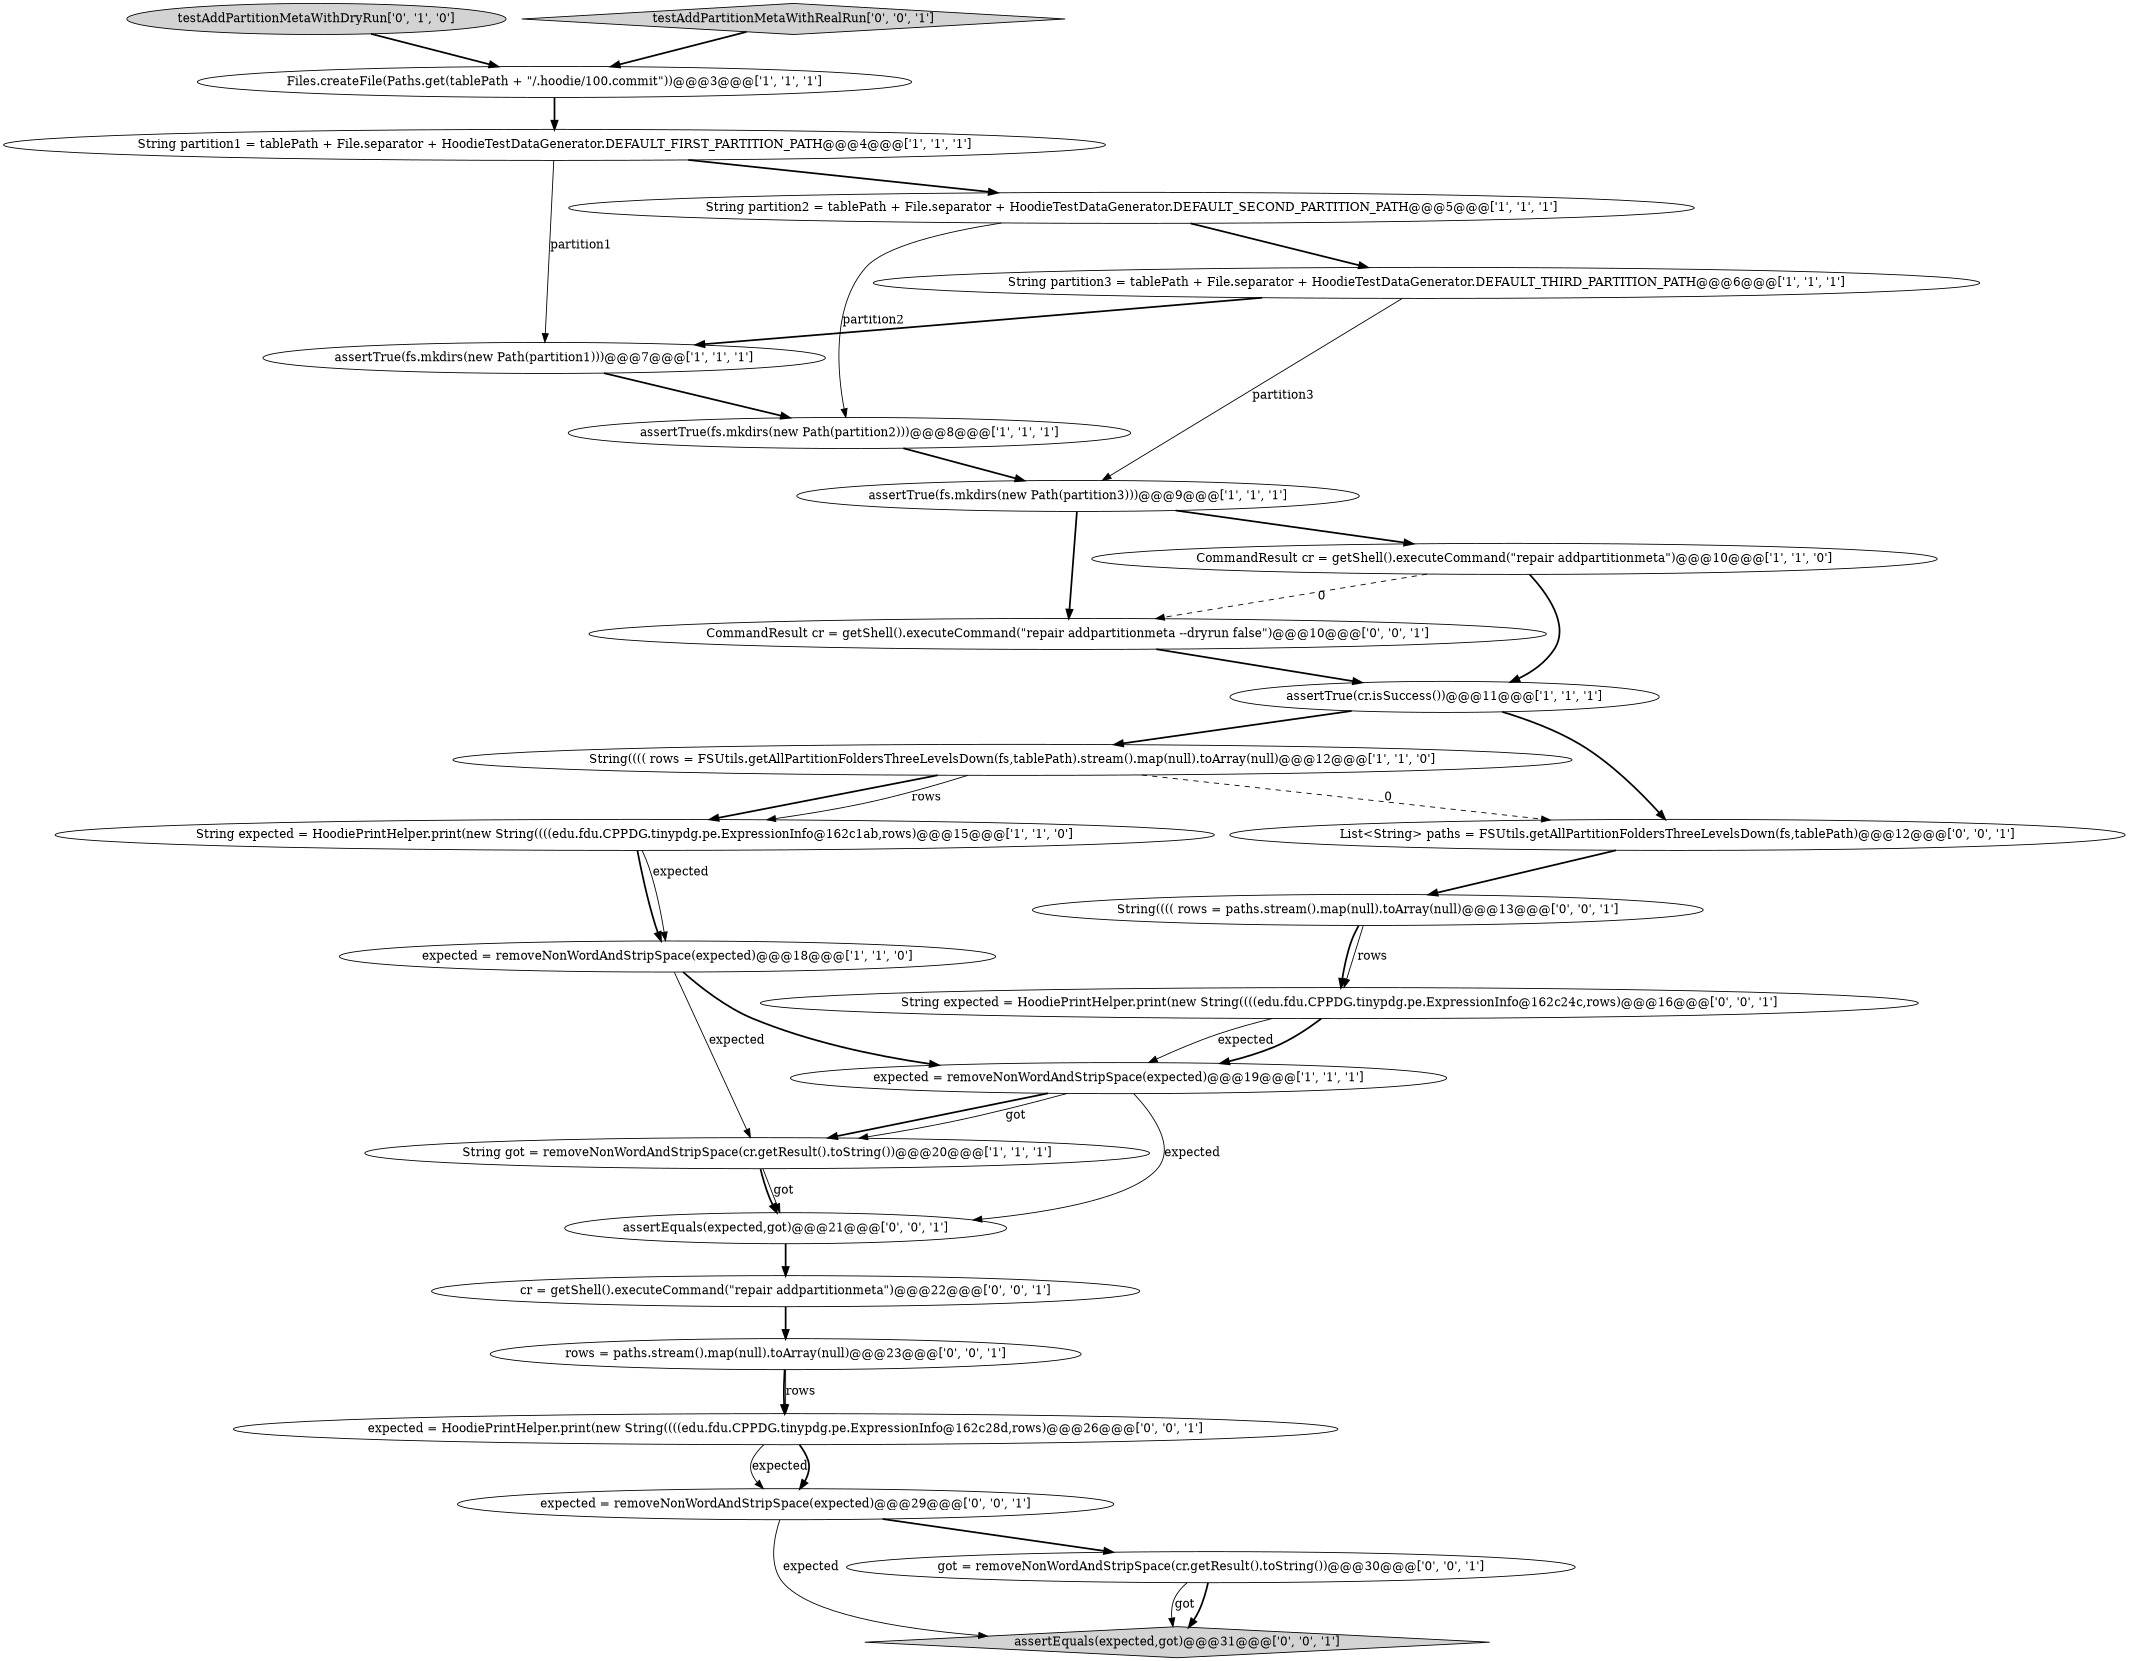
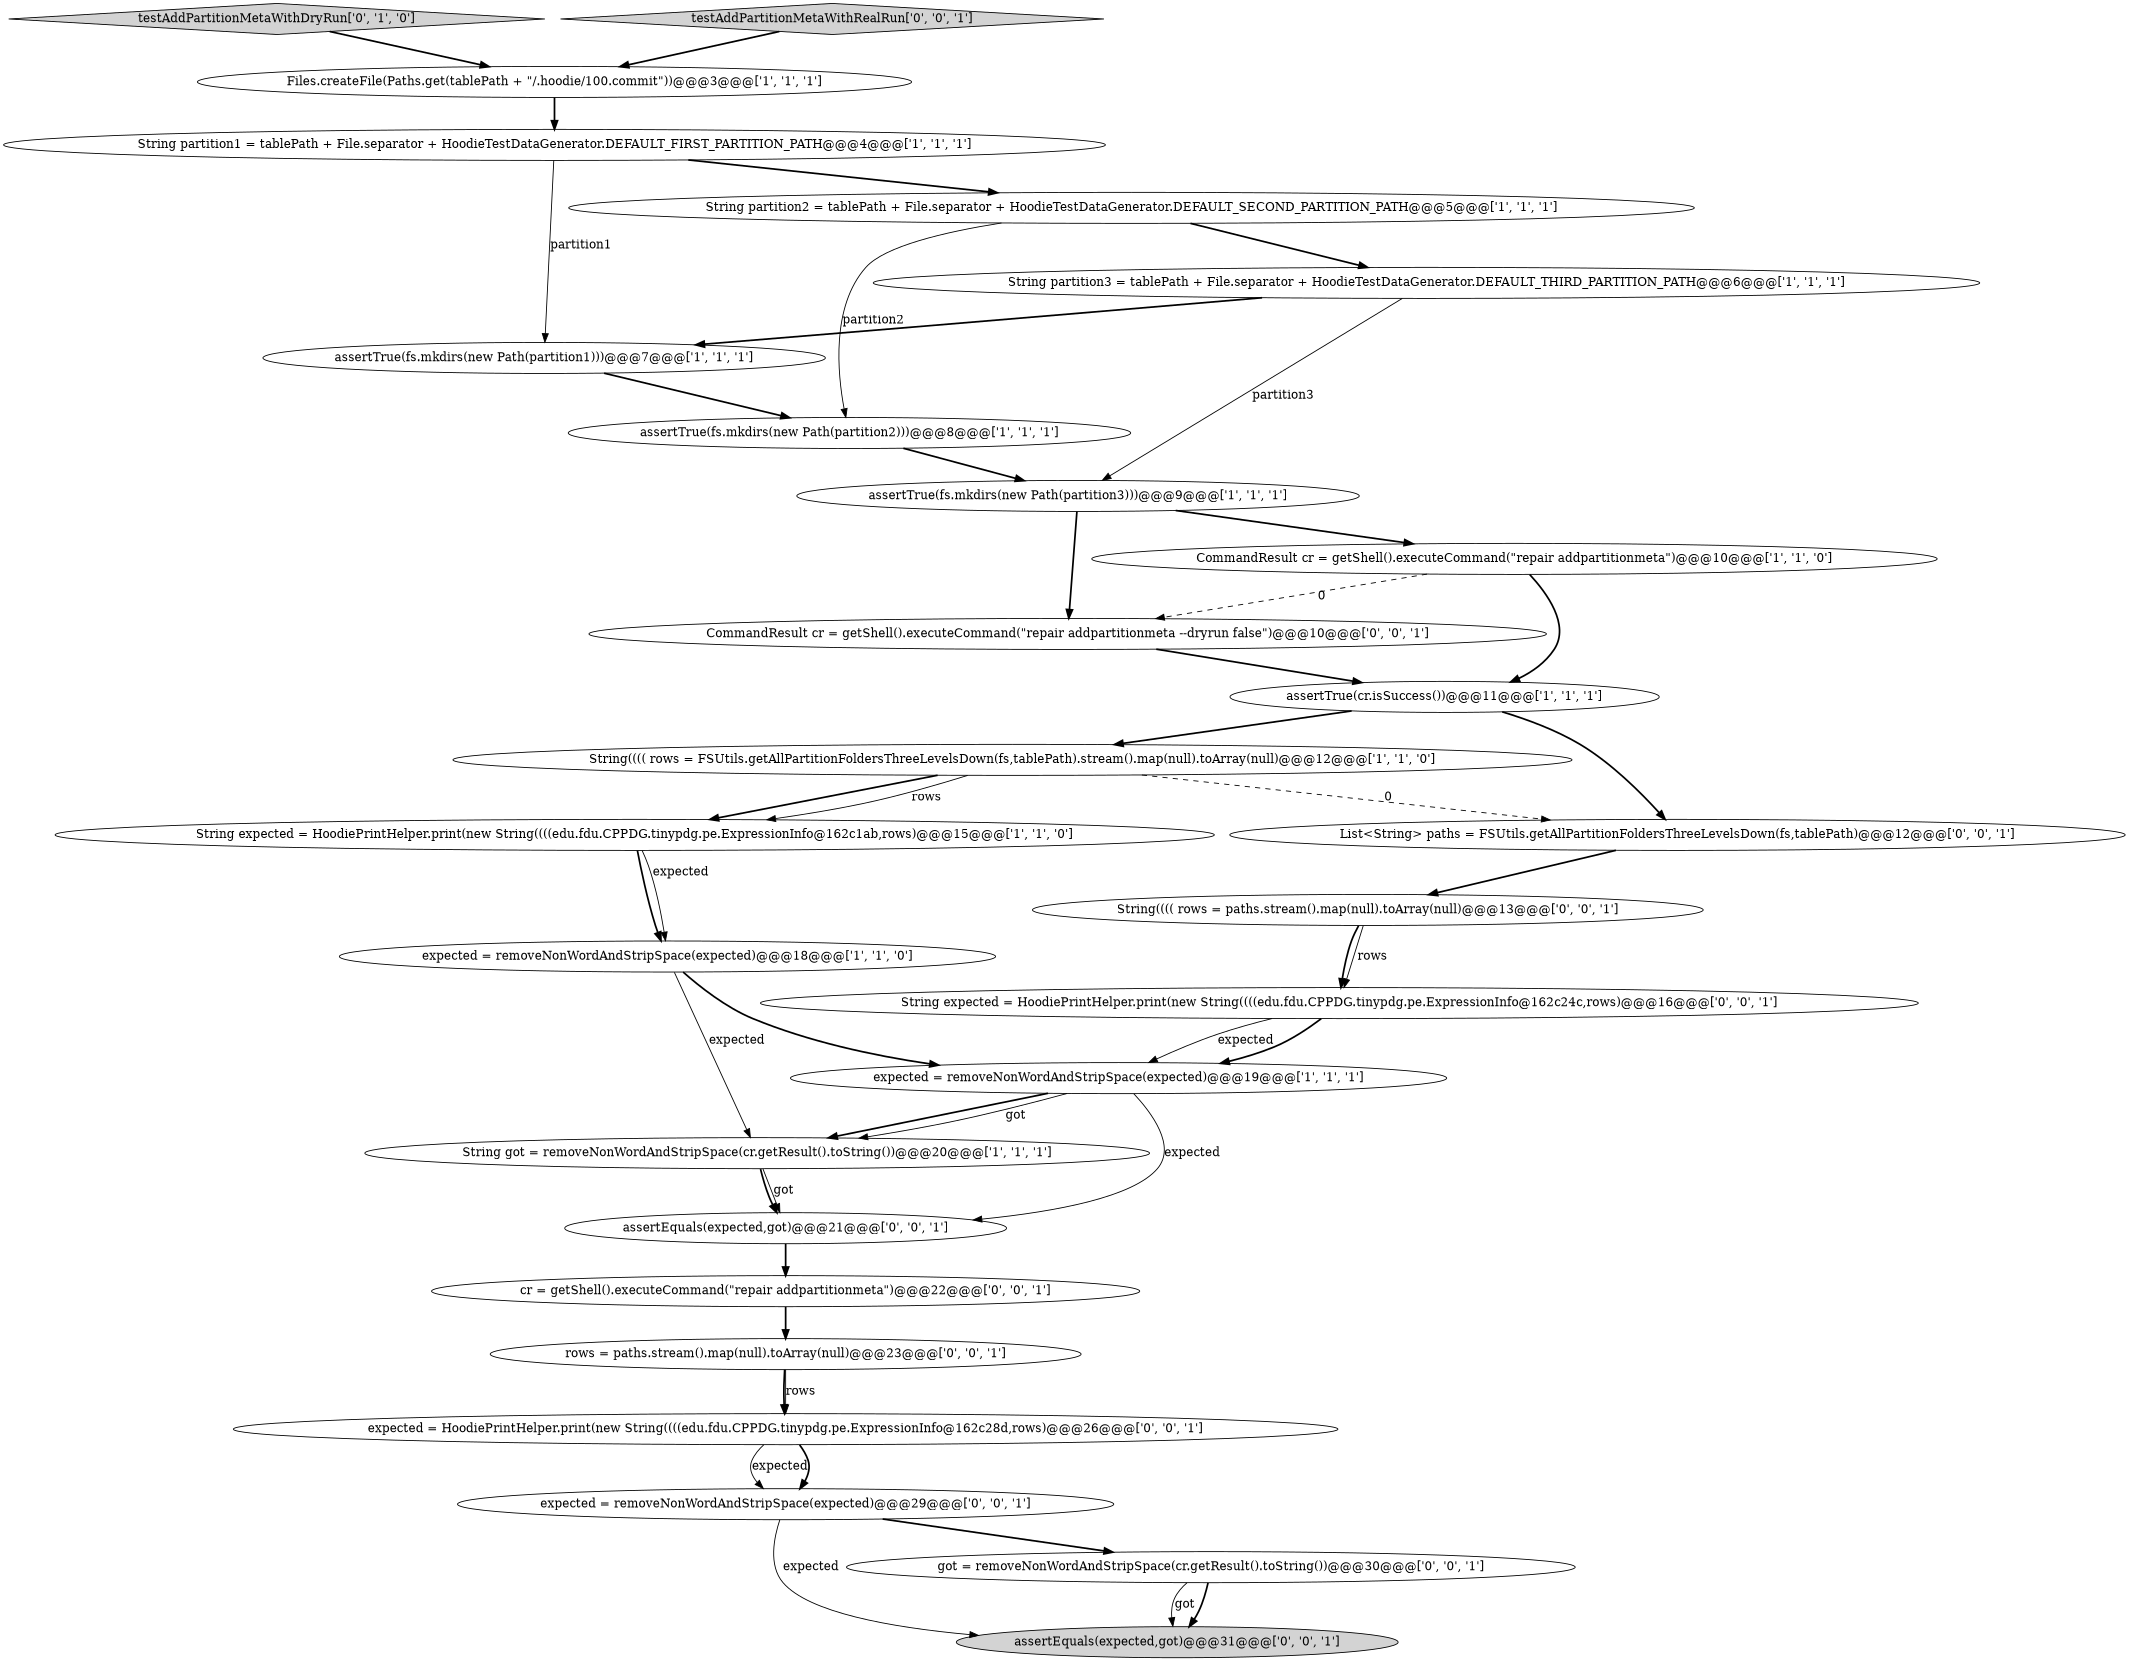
node "testAddPartitionMetaWithDryRun['0', '1', '0']": shape ellipse -> diamond
node "assertEquals(expected,got)@@@31@@@['0', '0', '1']": shape diamond -> ellipse
